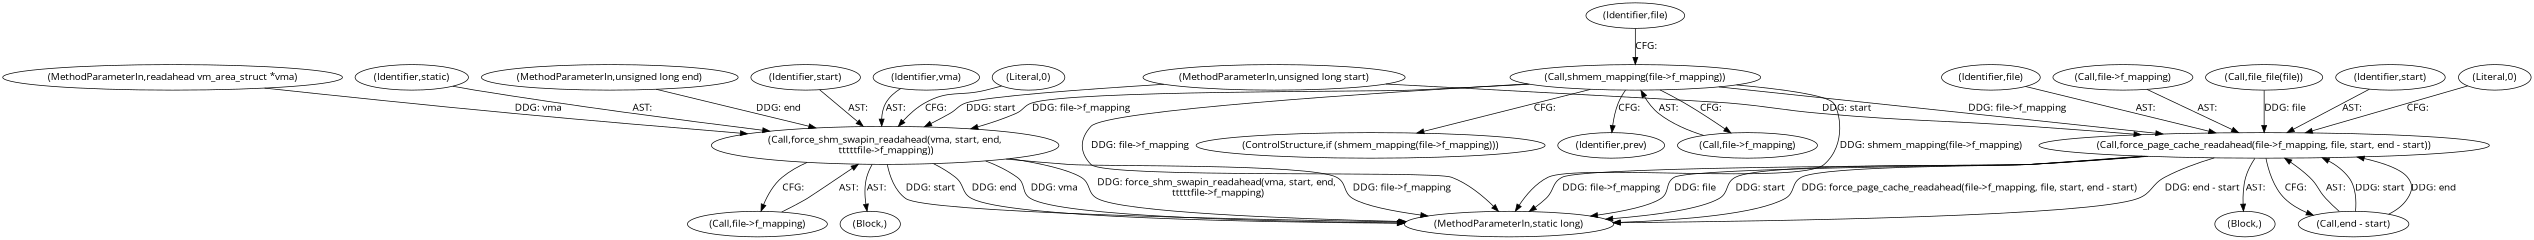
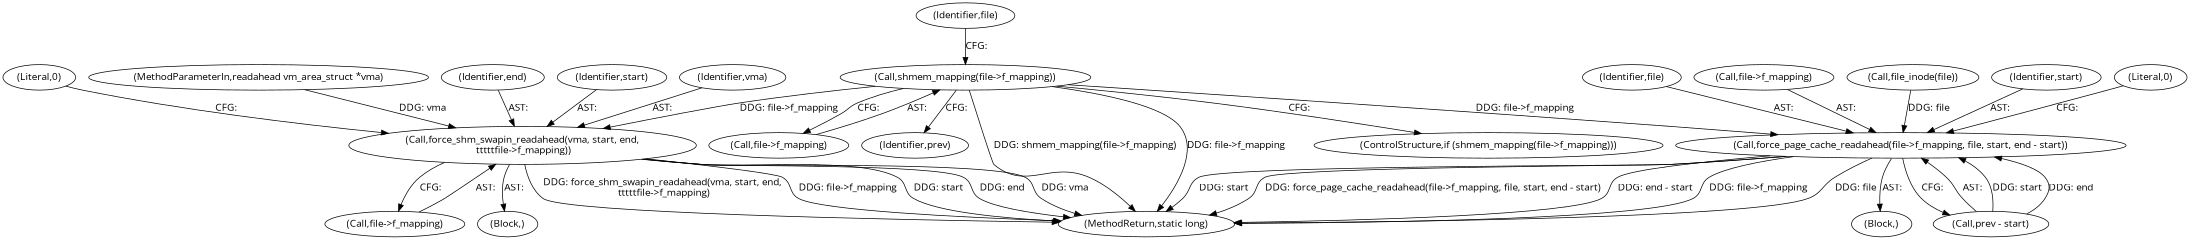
node "(Identifier,static)": label "(Identifier,static)" -> "(Identifier,end)"
node "(MethodParameterIn,unsigned long end)": removed
node "(MethodParameterIn,unsigned long start)": removed
node "(Call,file_file(file))": label "(Call,file_file(file))" -> "(Call,file_inode(file))"
node "(MethodParameterIn,static long)": label "(MethodParameterIn,static long)" -> "(MethodReturn,static long)"
node "(Call,end - start)": label "(Call,end - start)" -> "(Call,prev - start)"
